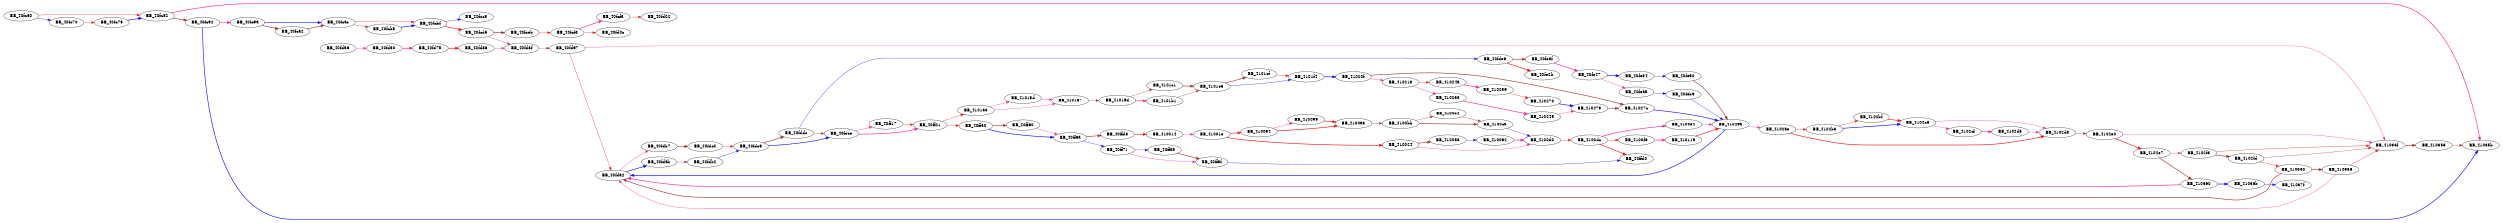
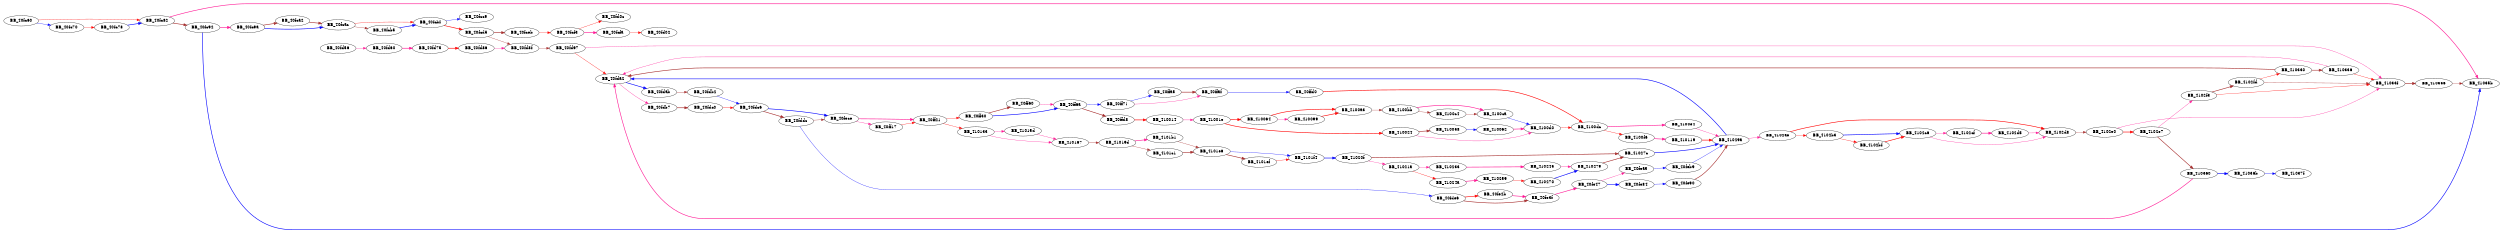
edge "BB_4100bb" -> "BB_4100ca": color brown -> deeppink
edge "BB_4100dc" -> "BB_40ffd0": reversed
edge "BB_40fe2b" -> "BB_40fe3f": added
